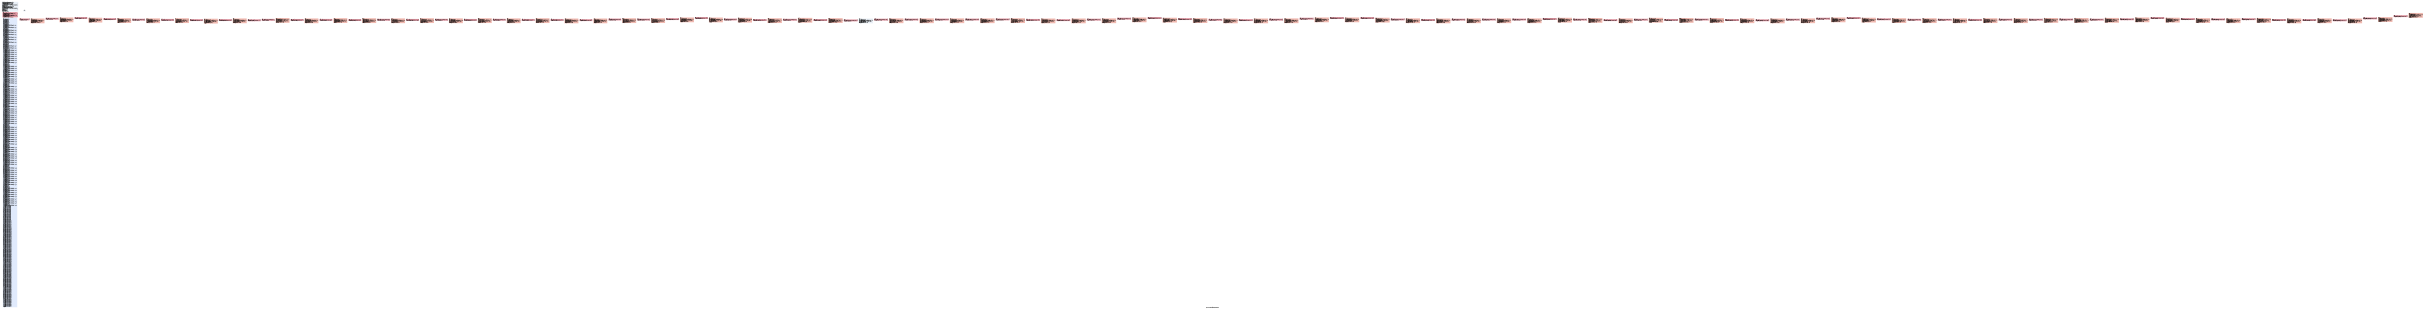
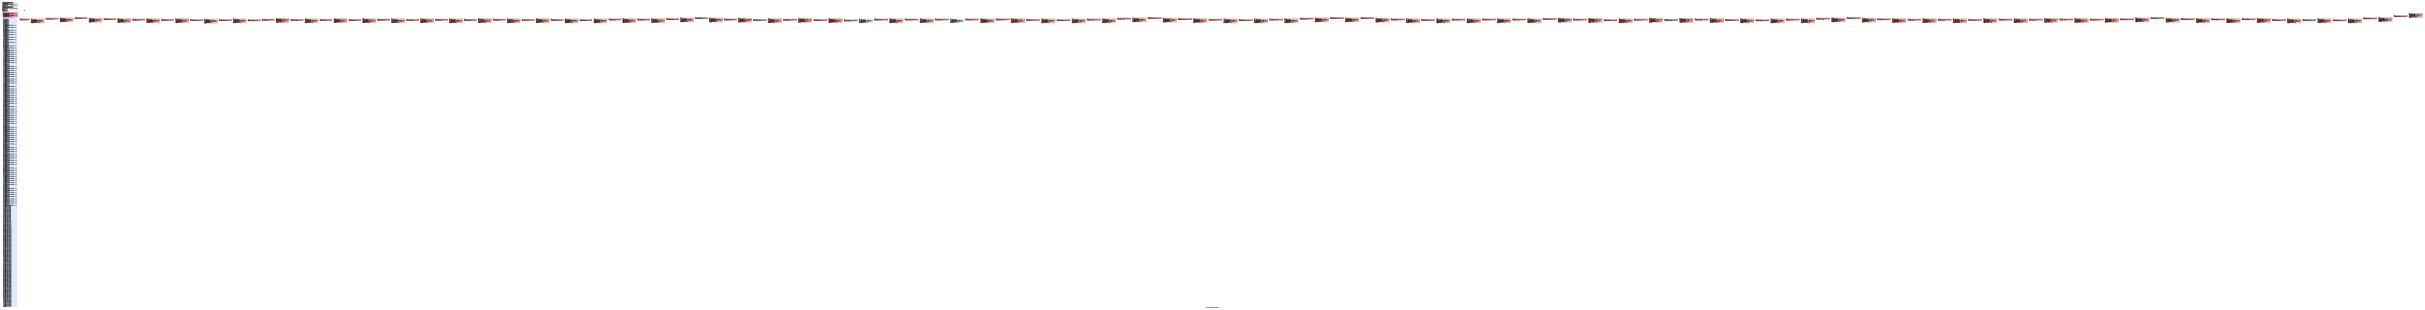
node "%1074:": fillcolor #de614d70 -> #cedaeb70
